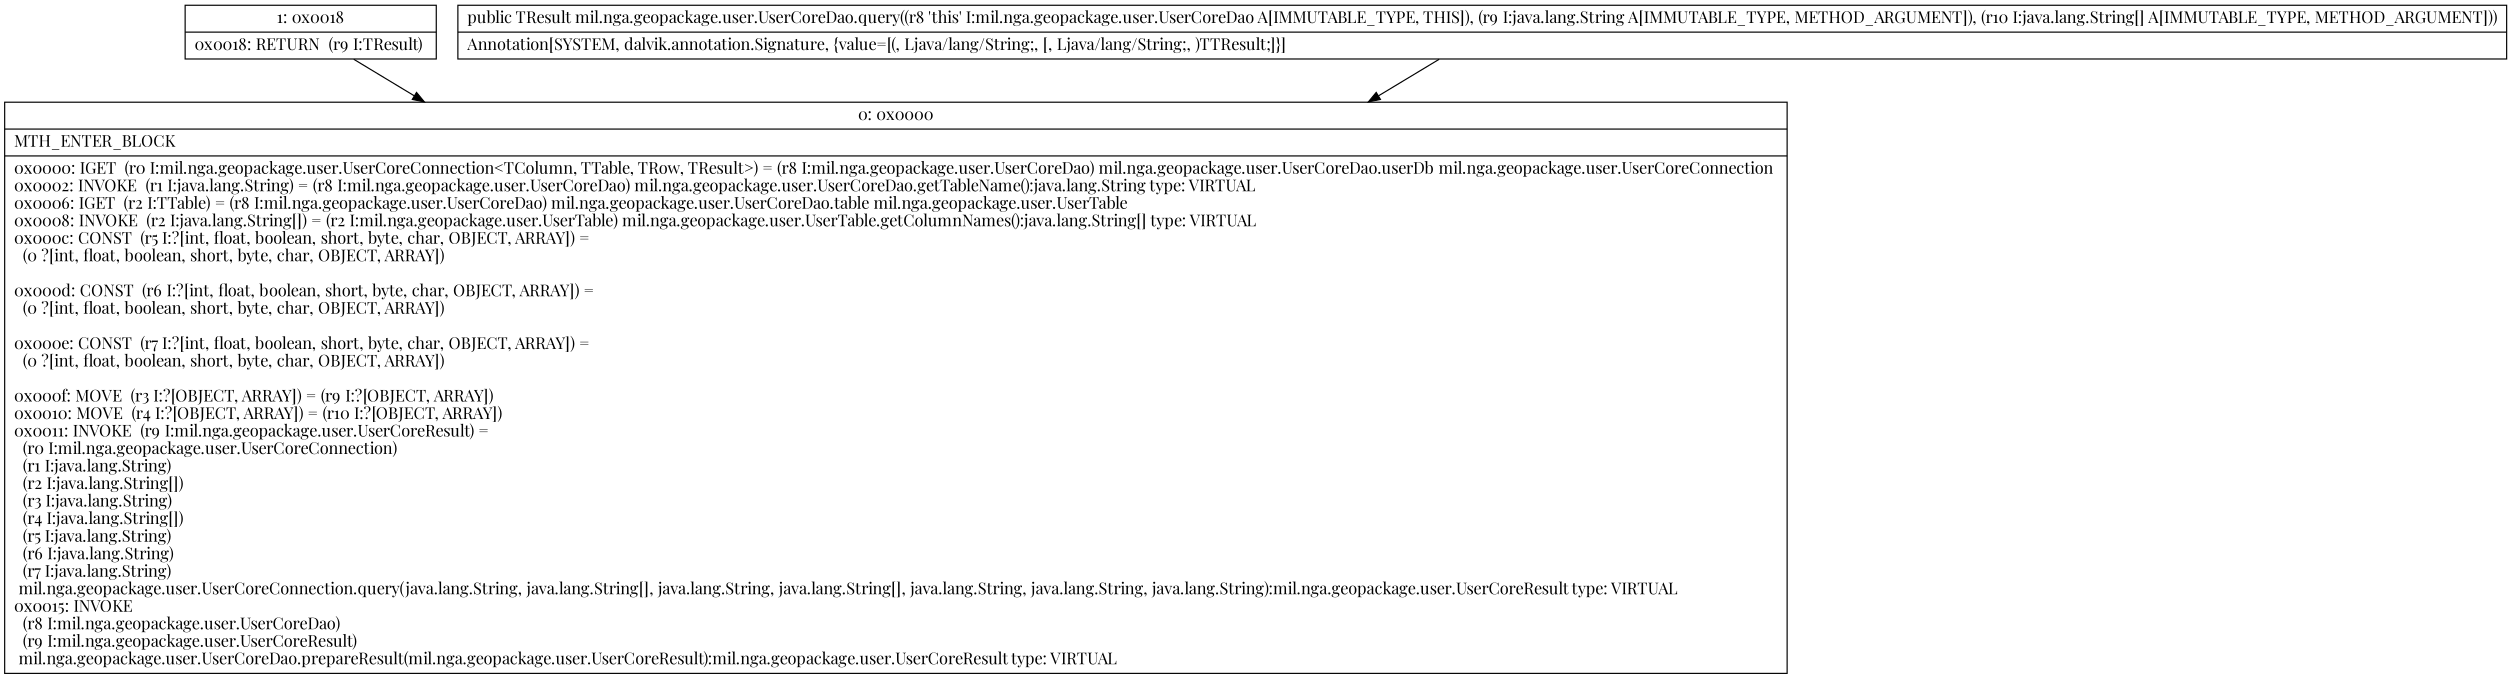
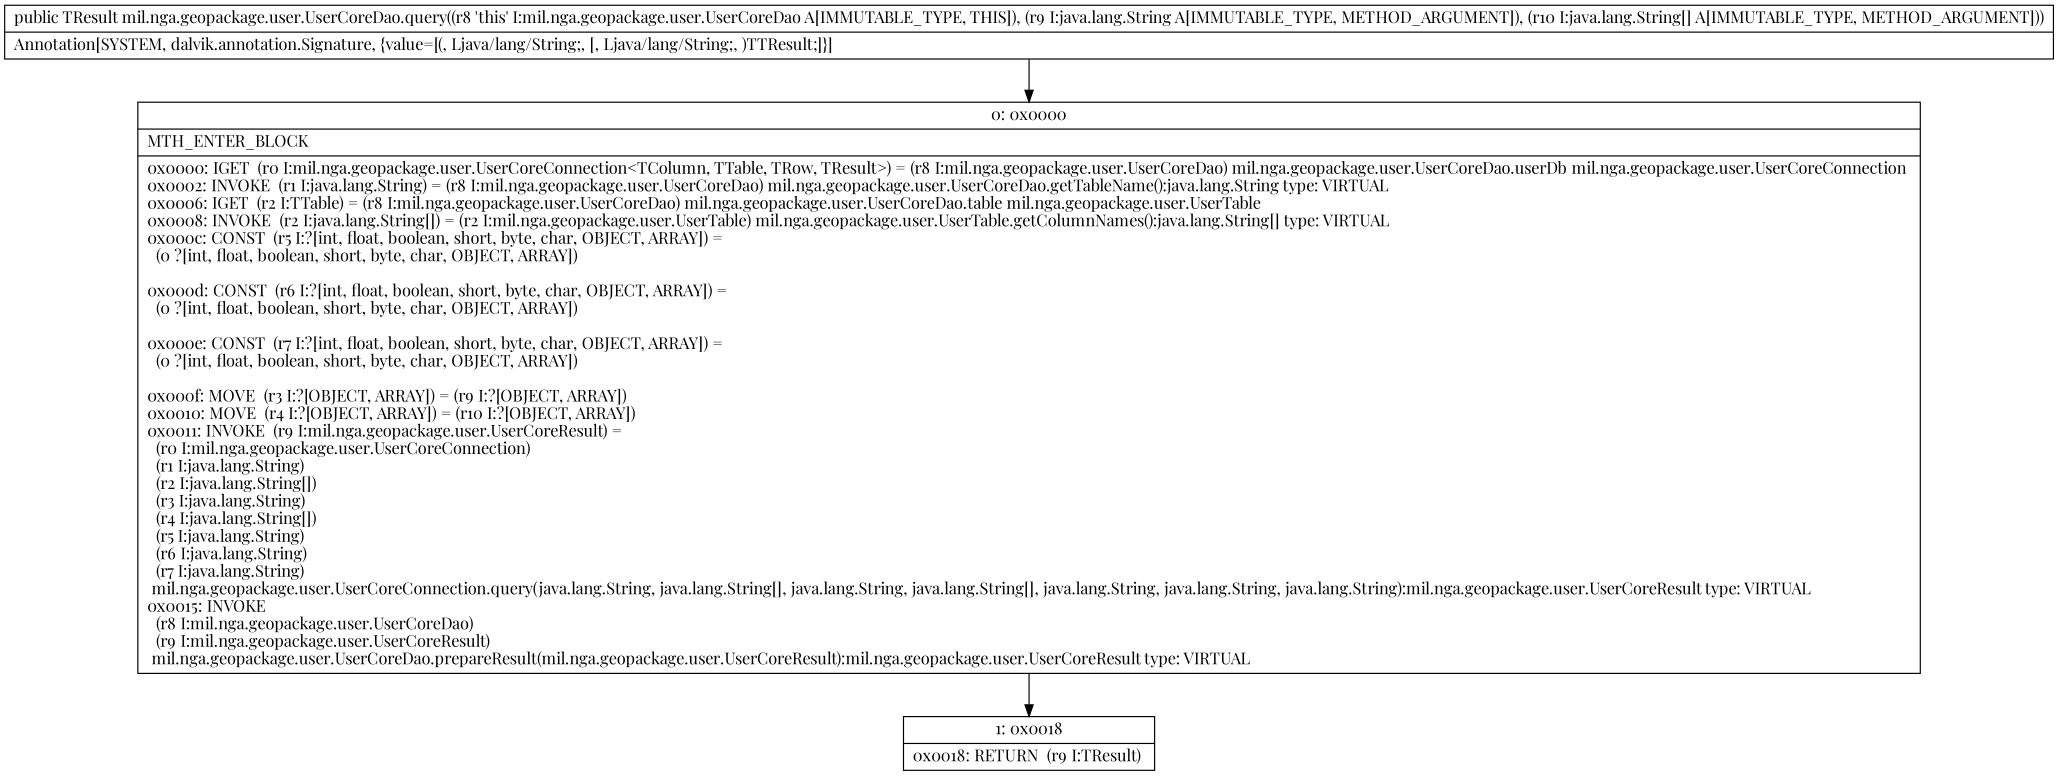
edge "1: 0x0018" -> "0: 0x0000": reversed
